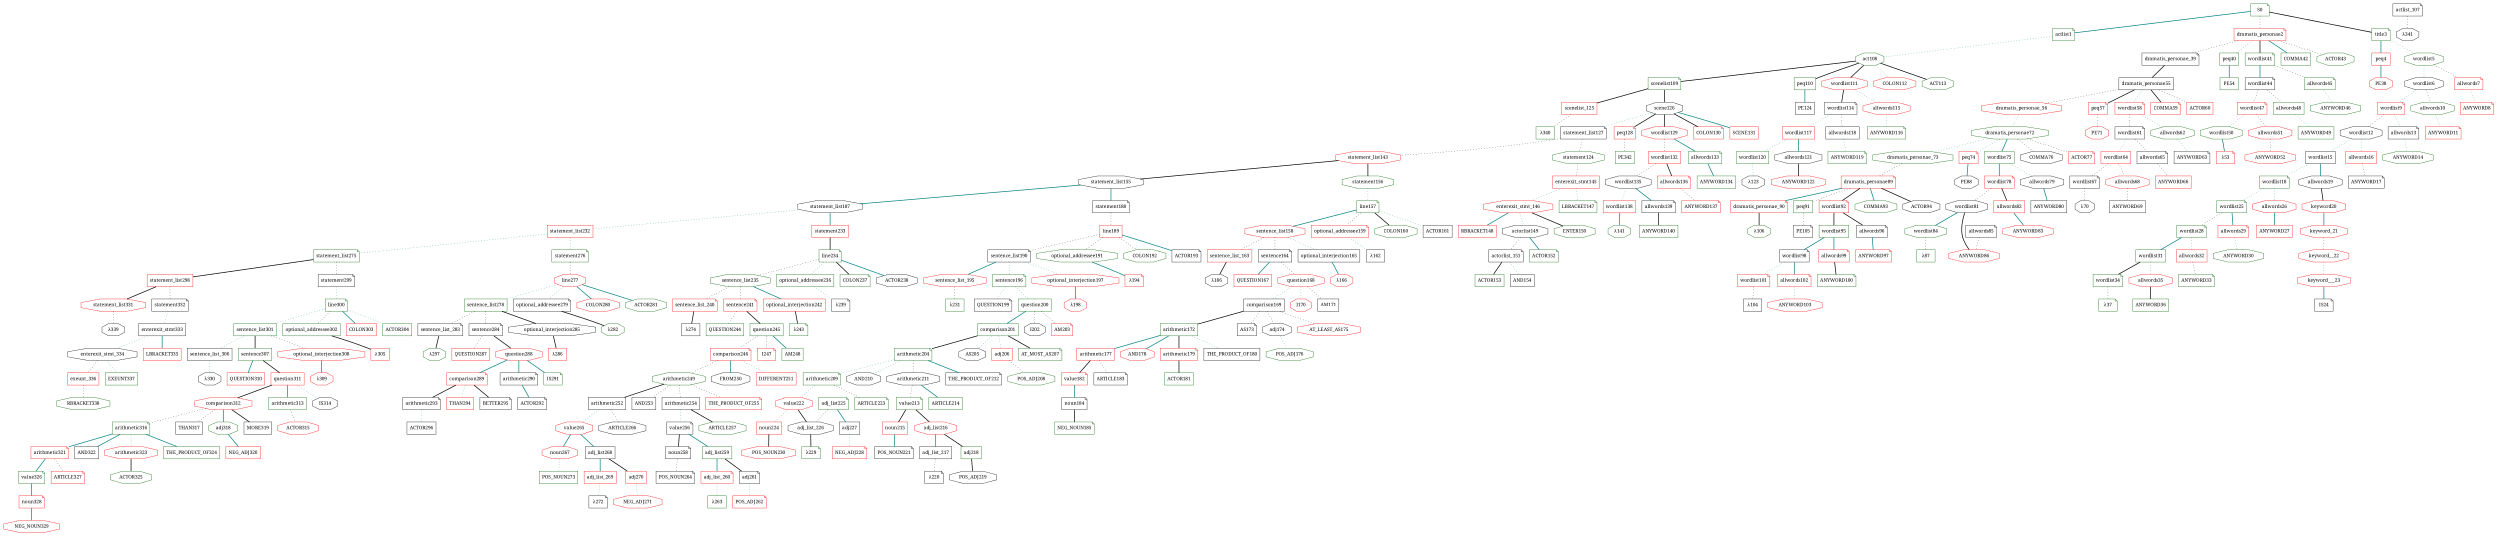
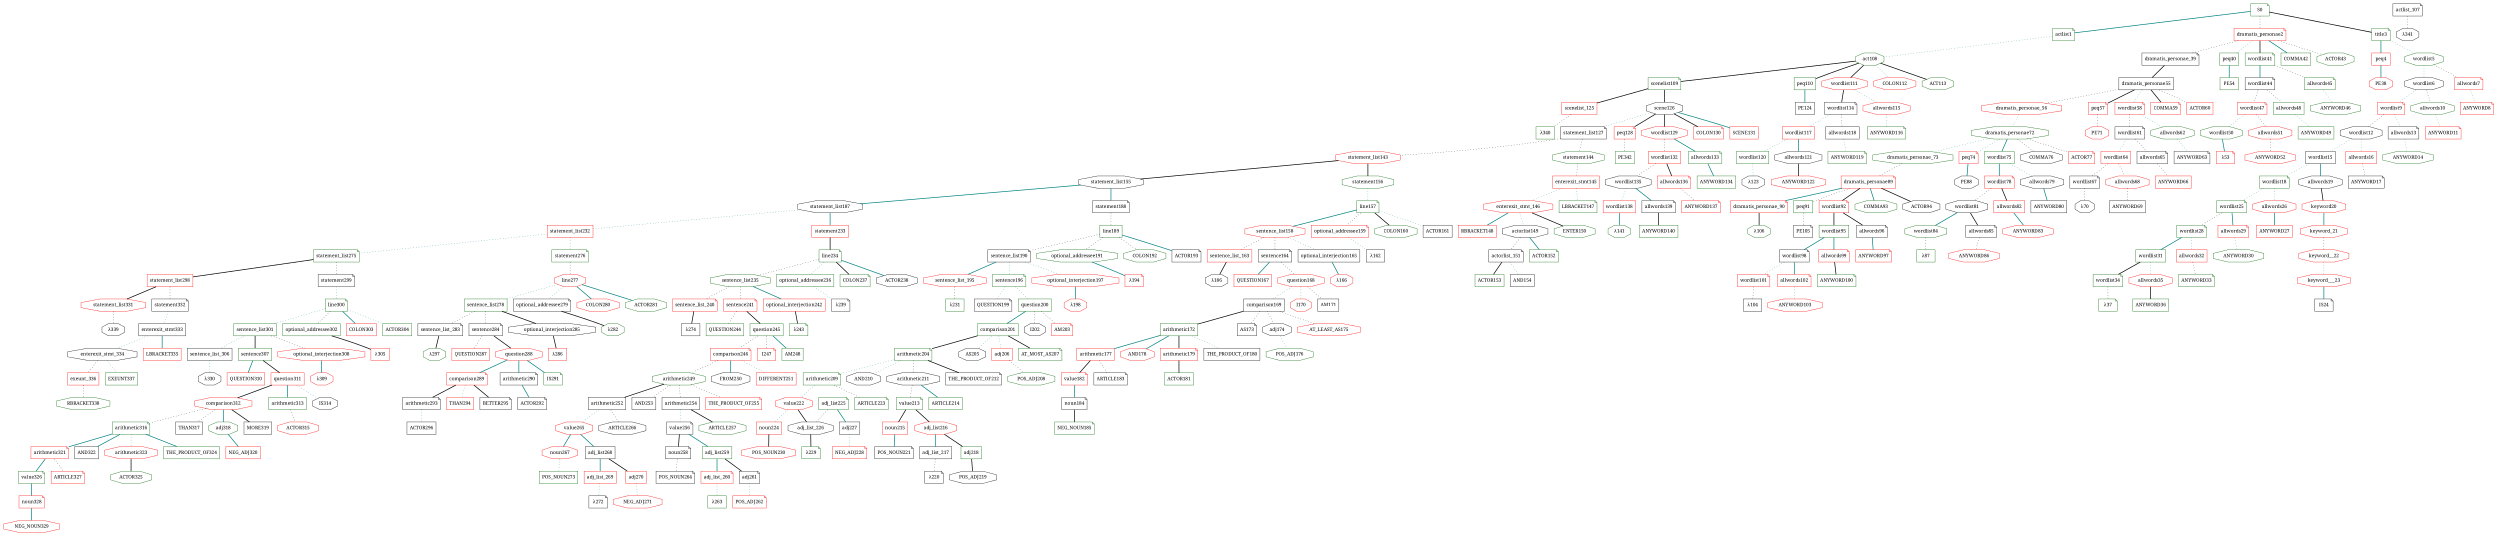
node "statement124": label "statement124" -> "statement144"
node "line189": color red -> darkgreen
edge "wordlist81" -- "ANYWORD86": now "wordlist81" -- "allwords85"
edge "arithmetic204" -- "THE_PRODUCT_OF212": color teal -> black
